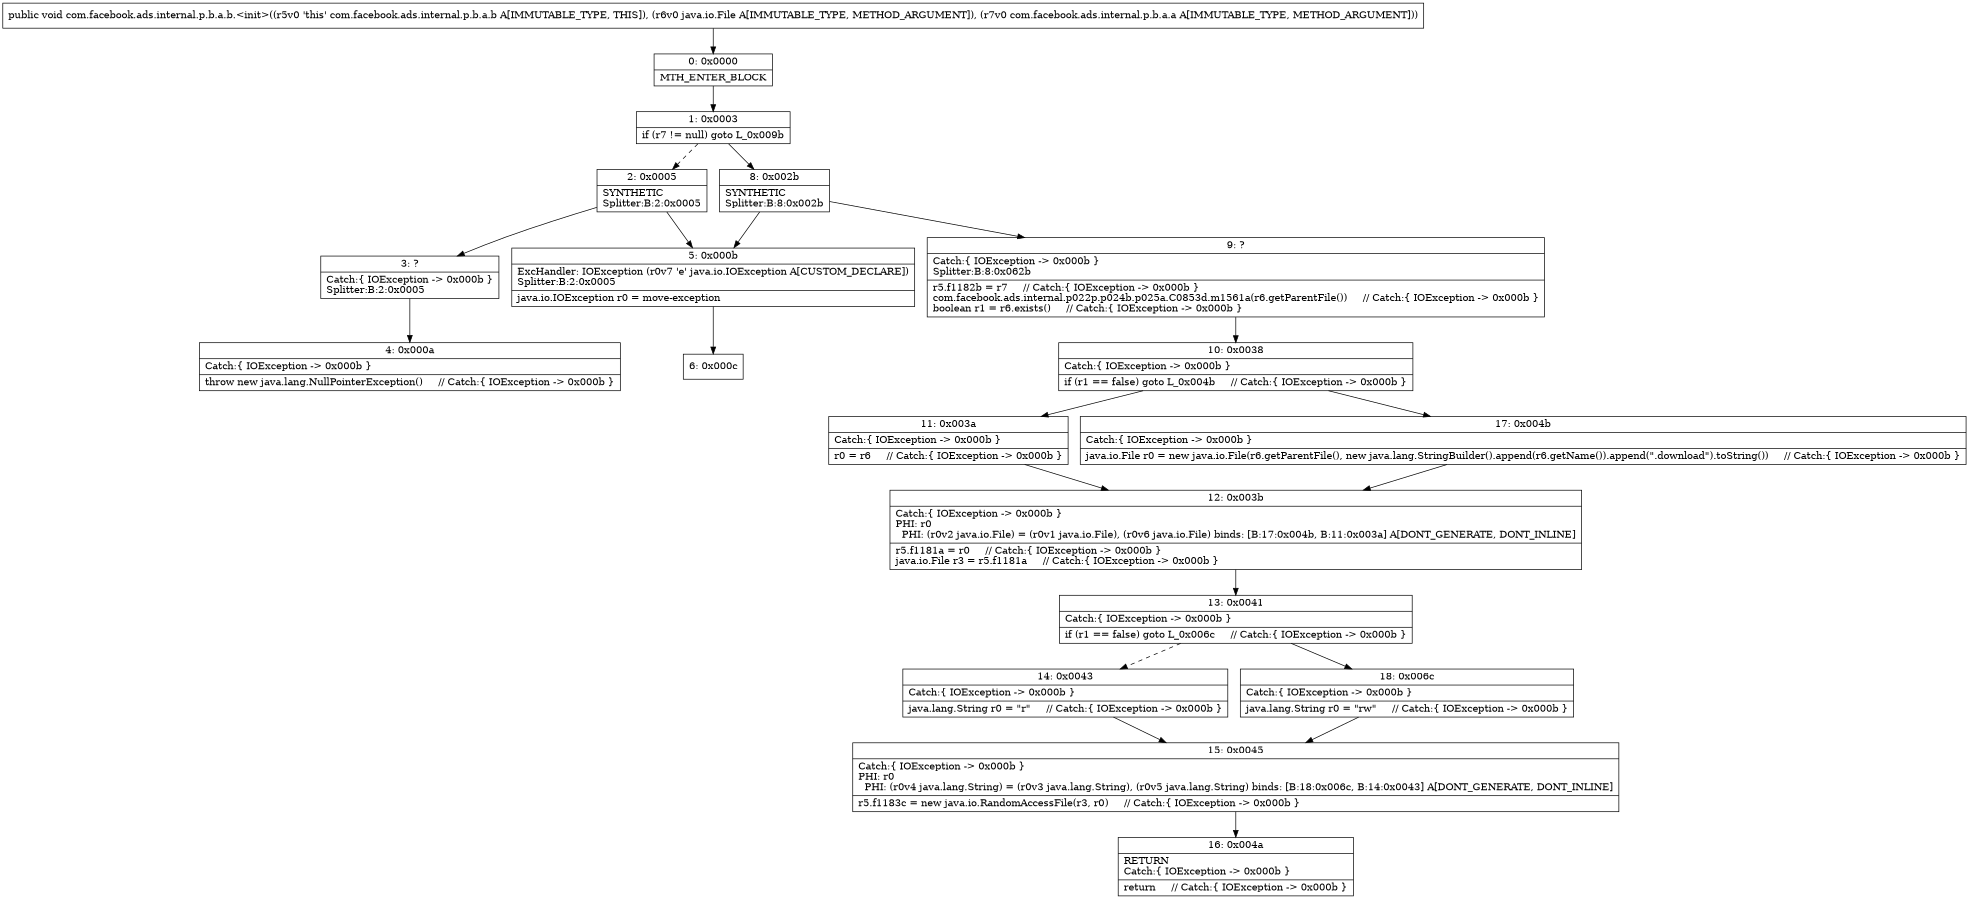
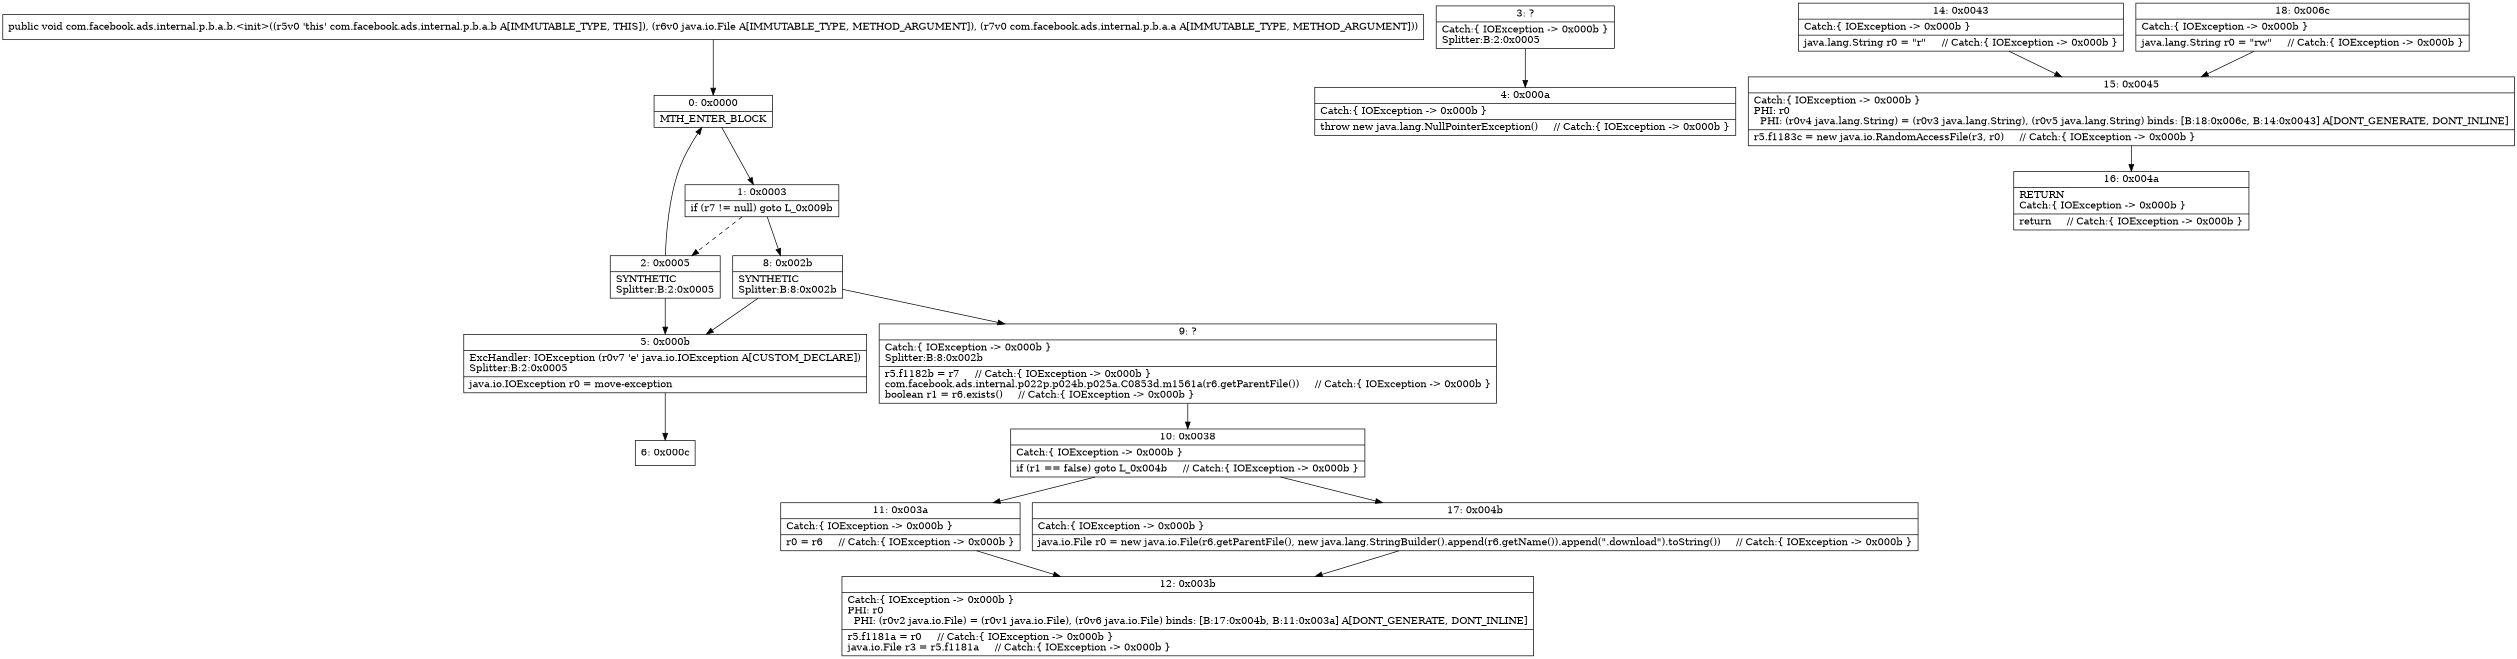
edge "2: 0x0005" -> "3: ?": now "2: 0x0005" -> "0: 0x0000"
node "9: ?": text "Splitter:B:8:0x062b" -> "Splitter:B:8:0x002b"
node "13: 0x0041": removed
